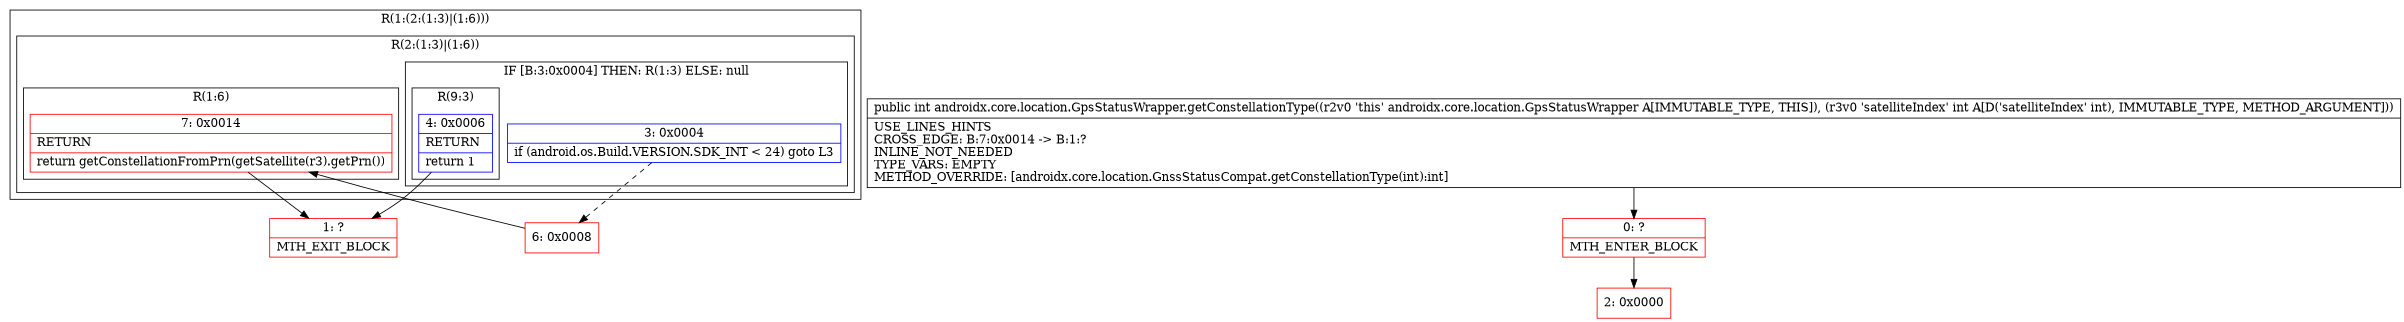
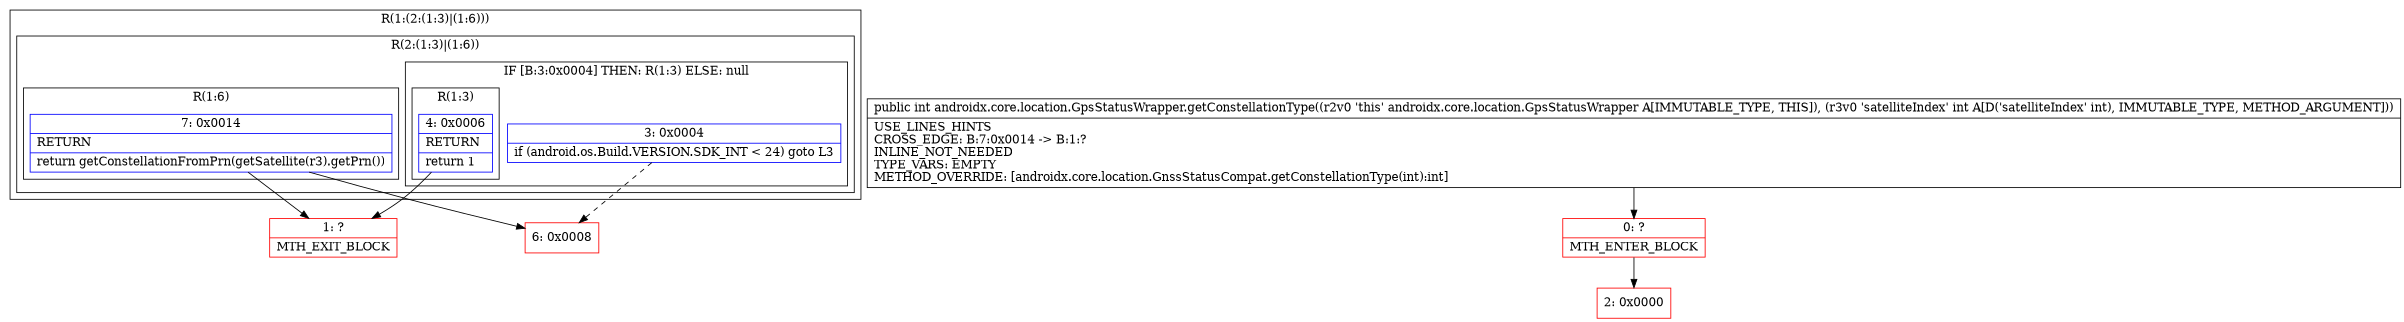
cluster "R(9:3)": label "R(9:3)" -> "R(1:3)"
node "7: 0x0014": color red -> blue
edge "6: 0x0008" -> "7: 0x0014": reversed
